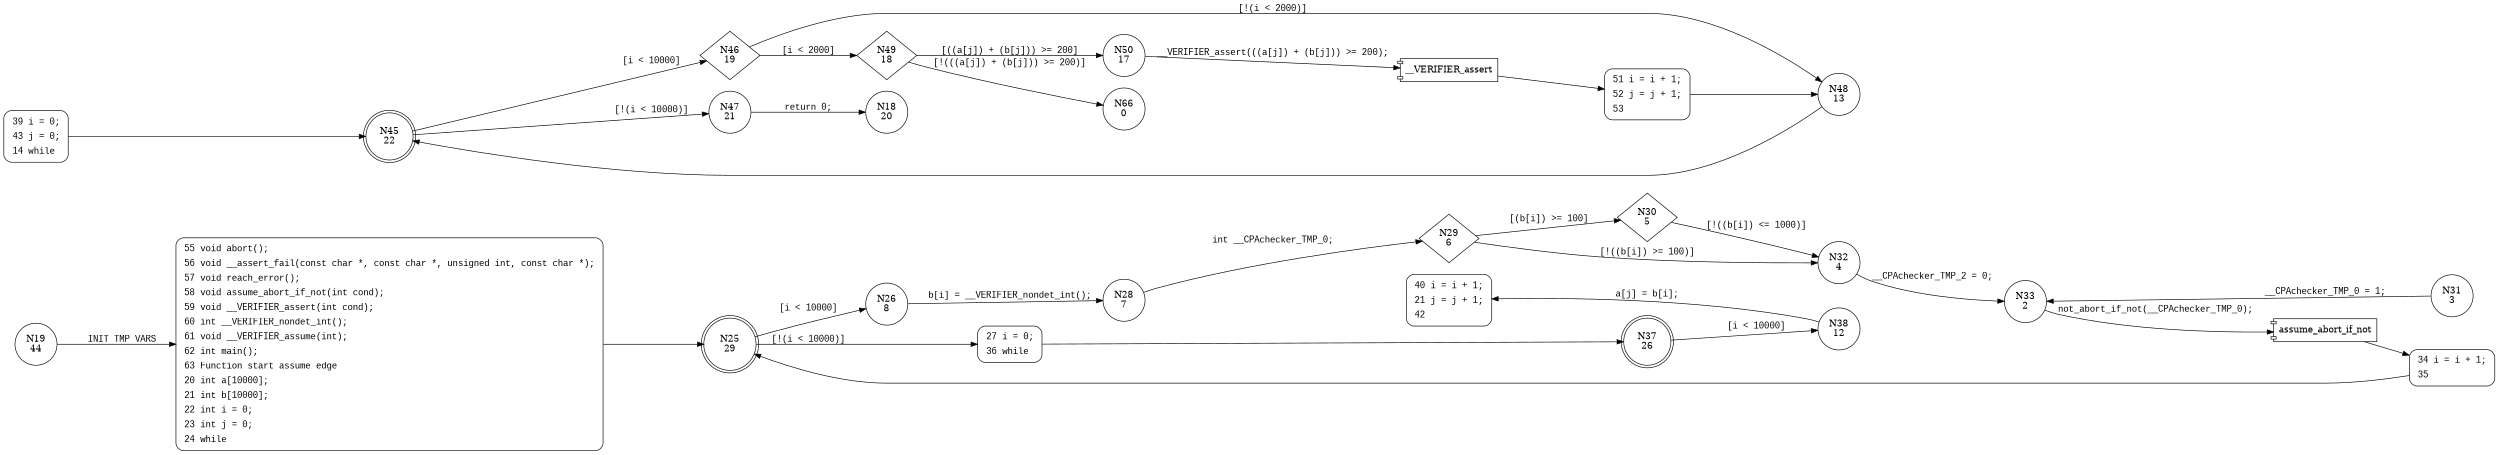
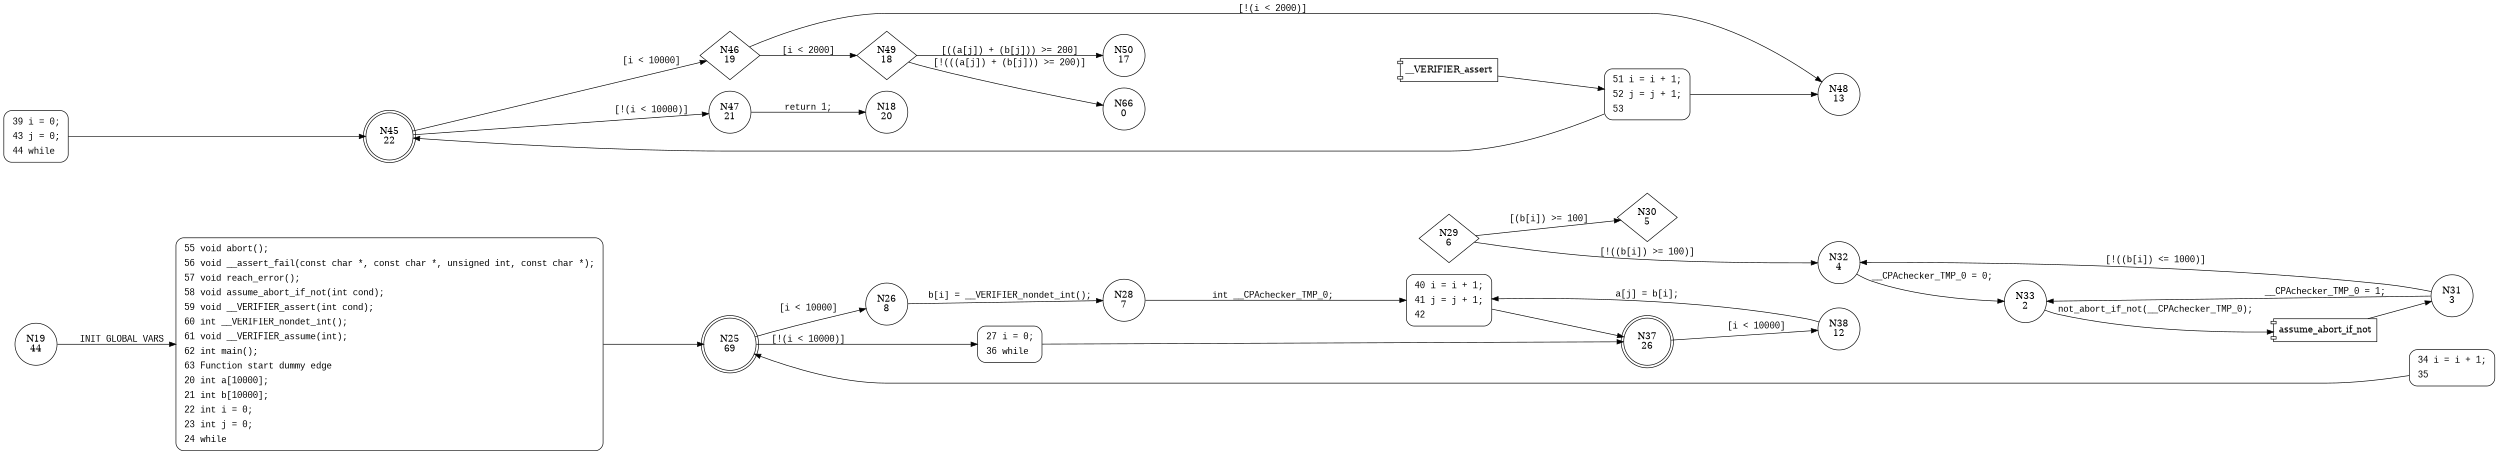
edge "N50 17" -> "__VERIFIER_assert": removed, label "__VERIFIER_assert(((a[j]) + (b[j])) >= 200);"
edge "N47 21" -> "N18 20": label "return 0;" -> "return 1;"
node "39": text "14" -> "44"
edge "N48 13" -> "N45 22": now "51" -> "N45 22"
edge "N30 5" -> "N32 4": now "N31 3" -> "N32 4"
edge "N28 7" -> "N29 6": now "N28 7" -> "40"
edge "N32 4" -> "N33 2": label "__CPAchecker_TMP_2 = 0;" -> "__CPAchecker_TMP_0 = 0;"
node "40": text "21" -> "41"
edge "40" -> "N37 26": added
edge "N19 44" -> "55": label "INIT TMP VARS" -> "INIT GLOBAL VARS"
node "N25 29": label "N25 29" -> "N25 69"
edge "assume_abort_if_not" -> "34": now "assume_abort_if_not" -> "N31 3"
node "55": text "Function start assume edge" -> "Function start dummy edge"
